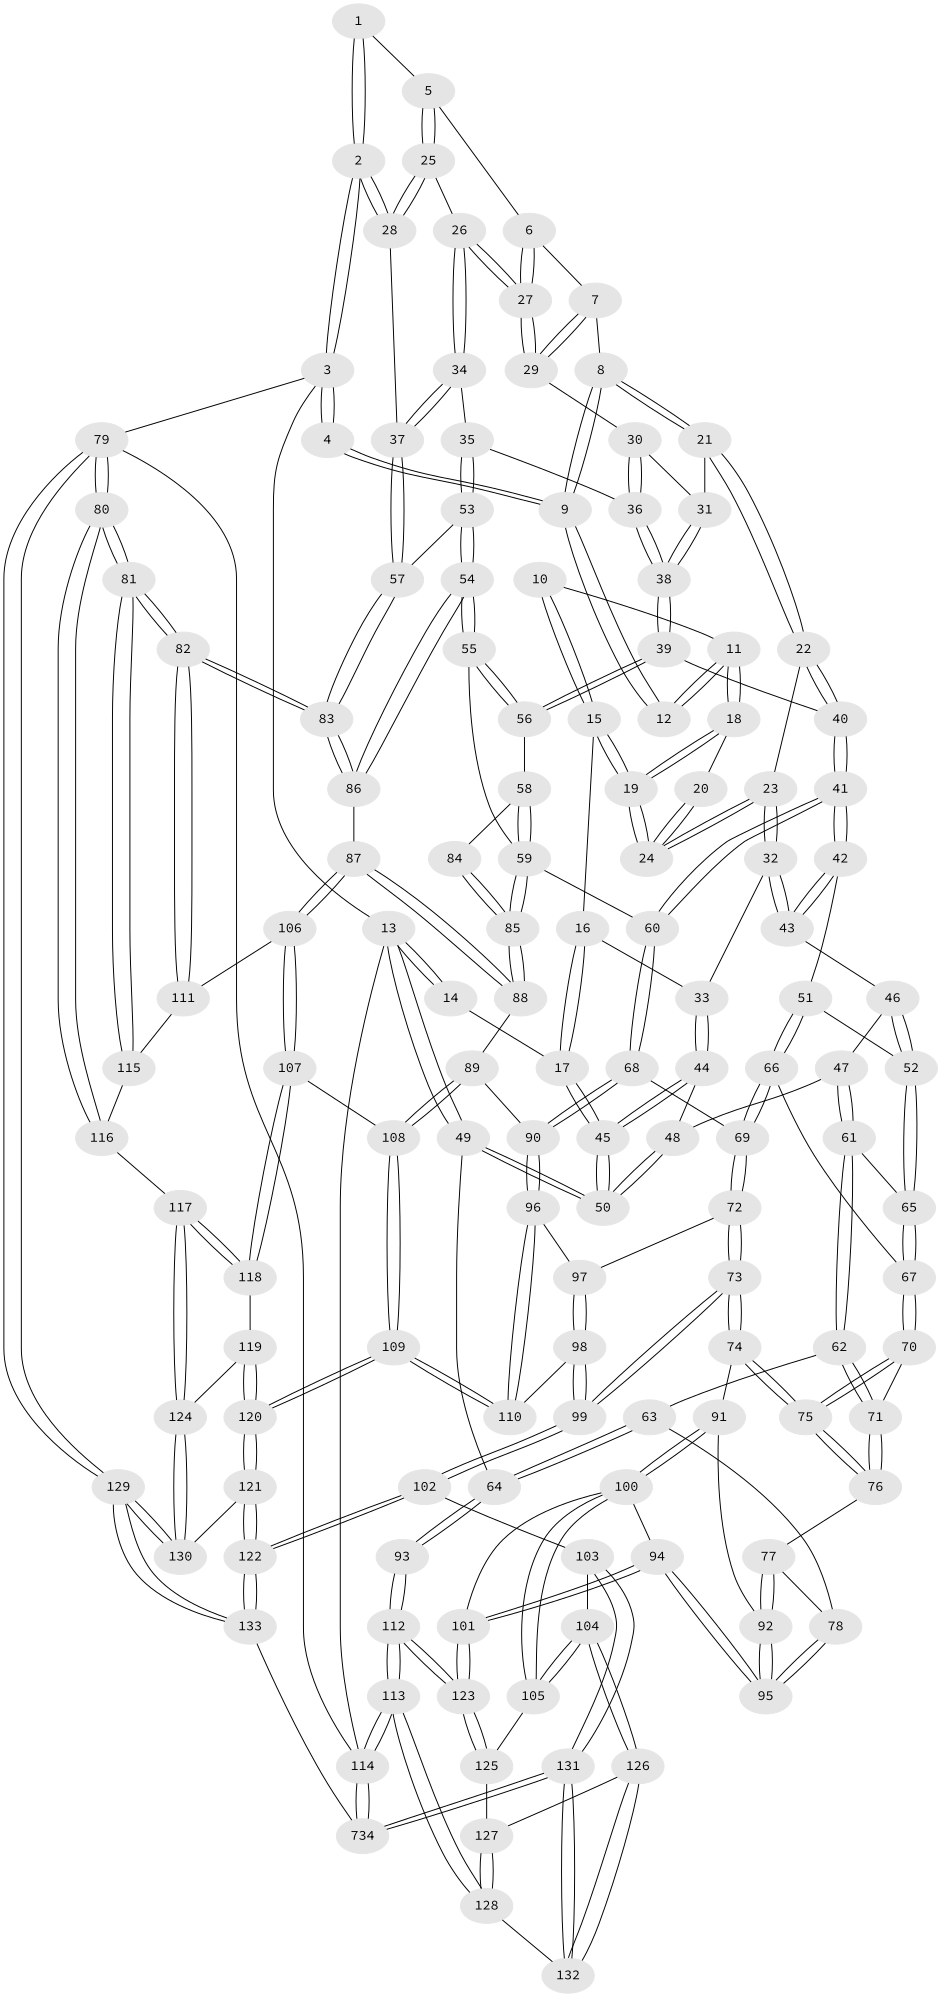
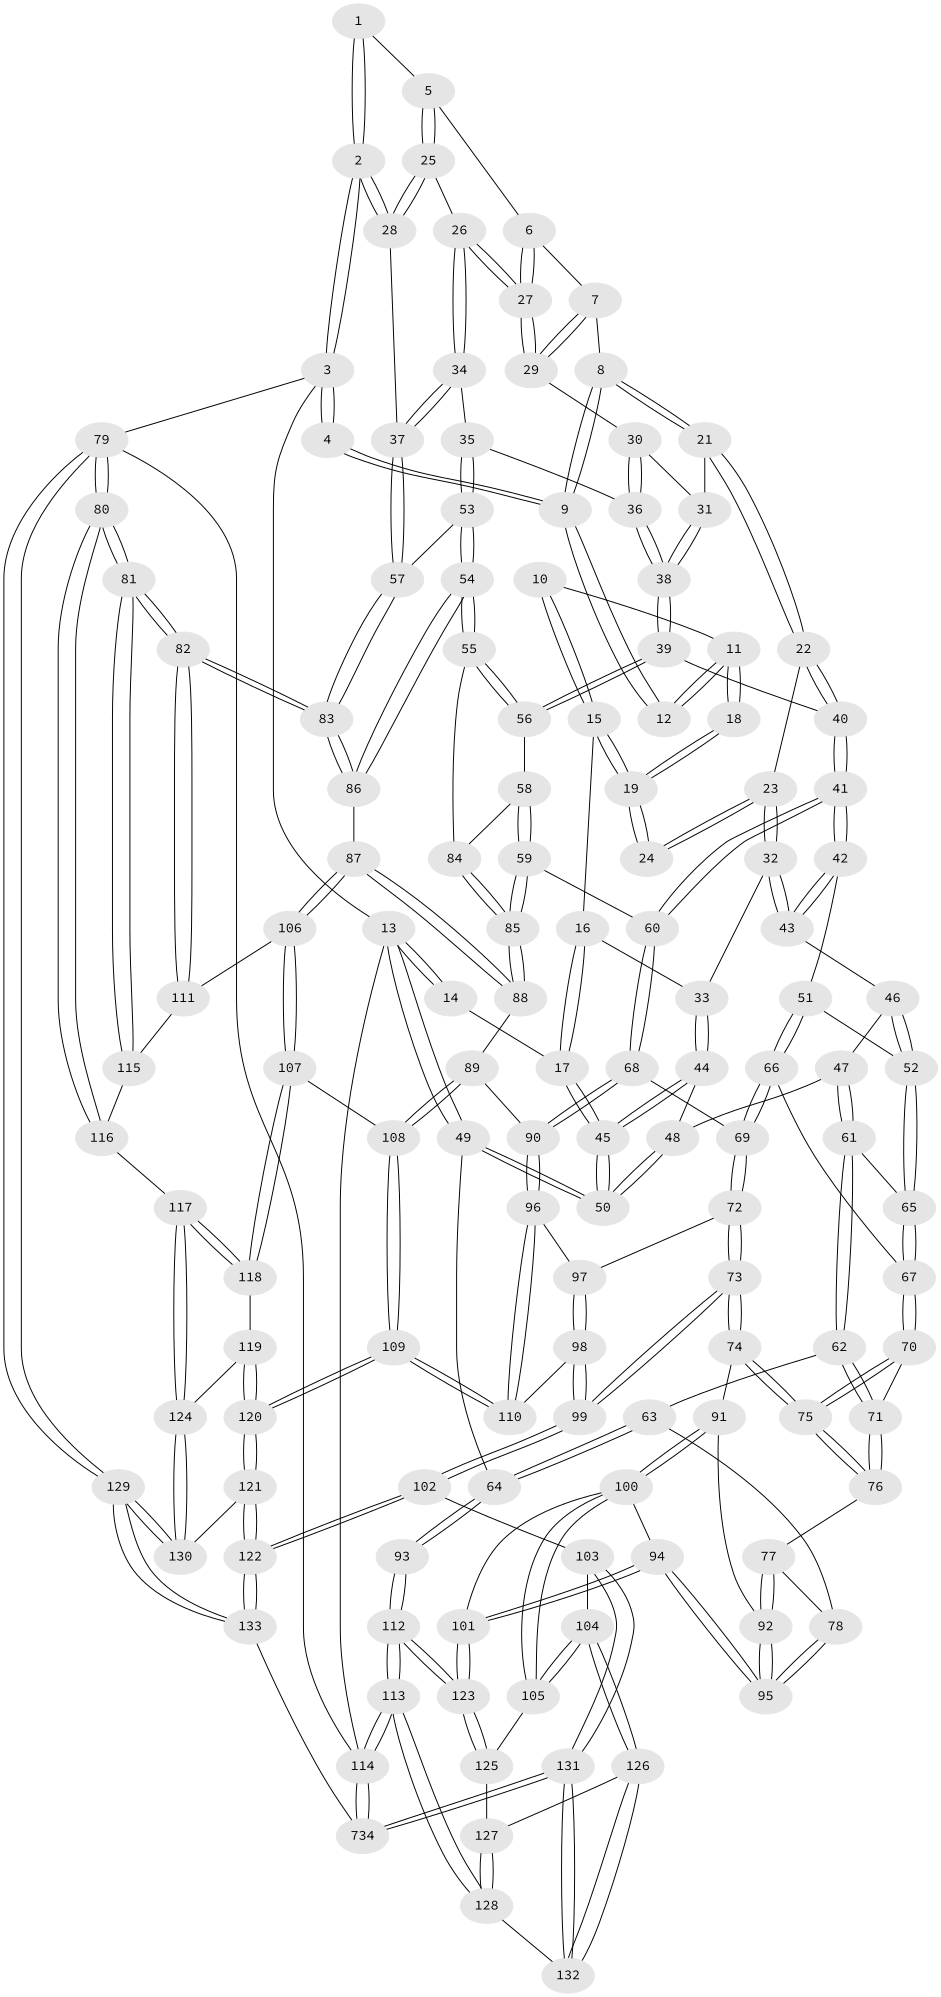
edge "55" -- "59": now "55" -- "84"
node "20": removed
